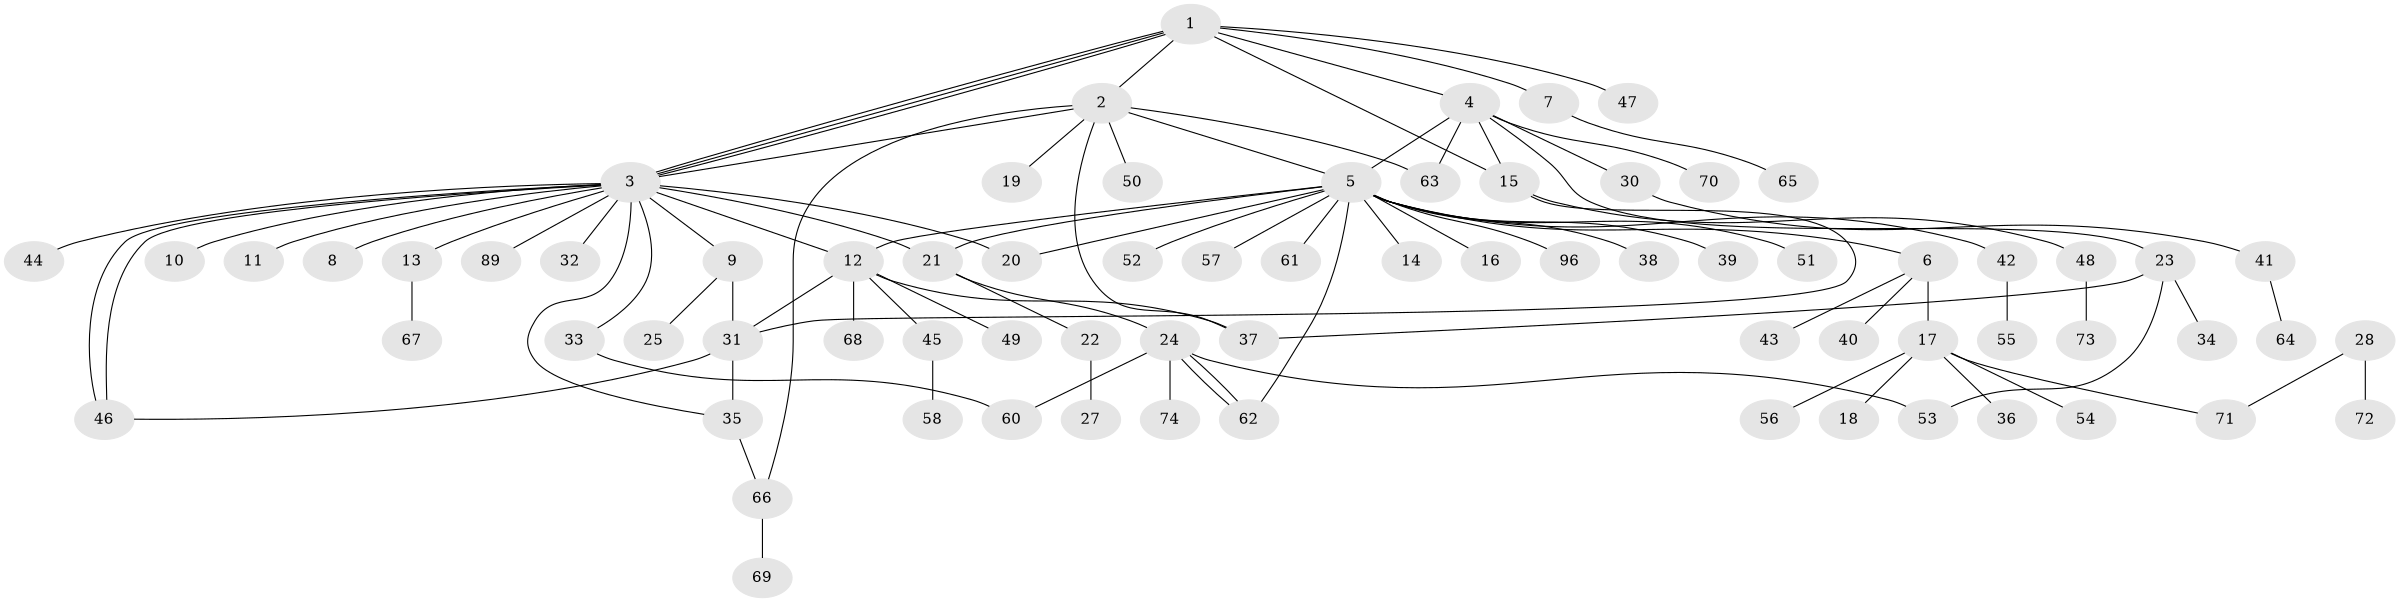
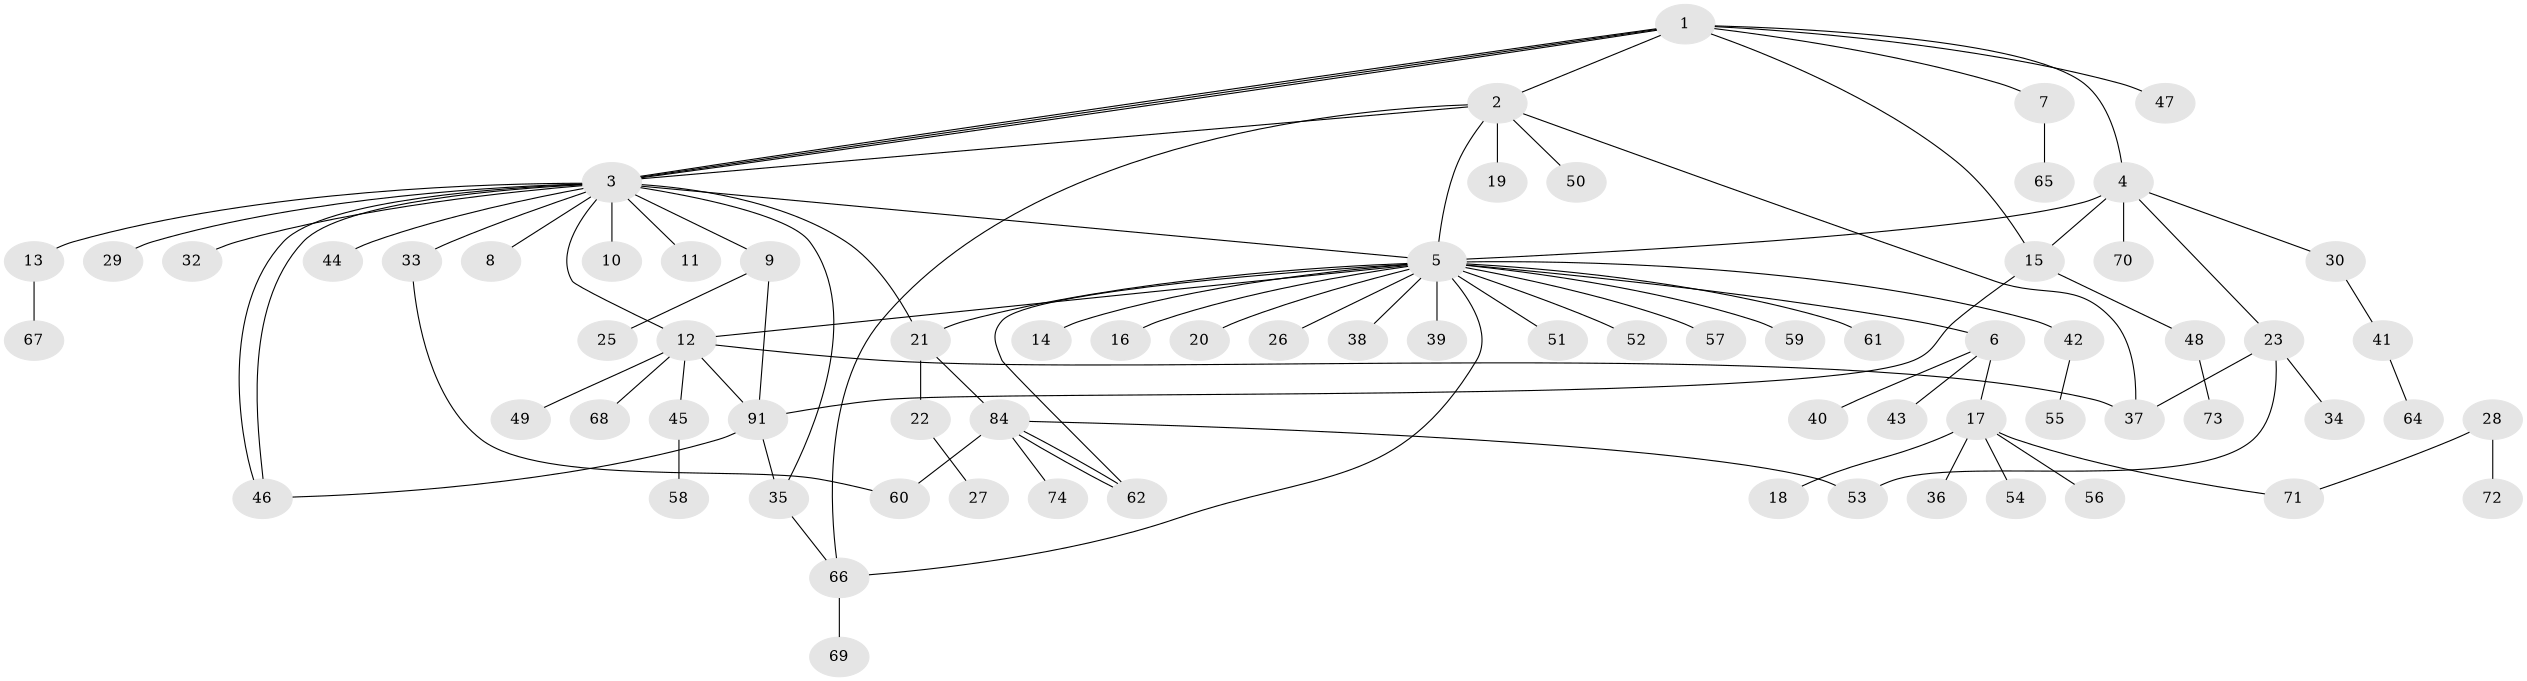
node "63": removed
edge "3" -- "20": now "3" -- "5"
node "89": label "89" -> "29"
node "96": label "96" -> "26"
node "31": label "31" -> "91"
node "24": label "24" -> "84"
node "59": added
edge "5" -- "66": added
